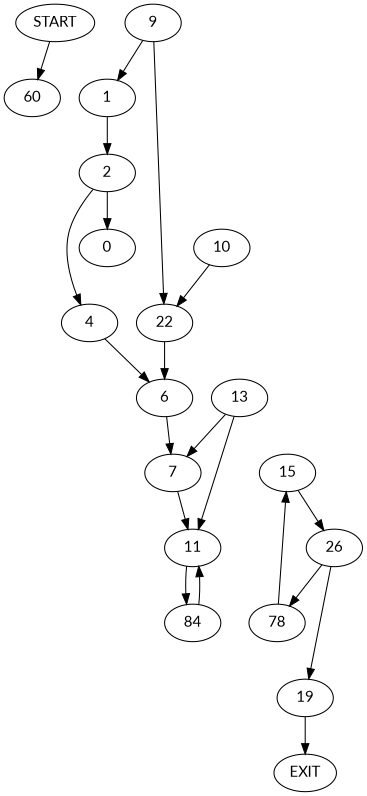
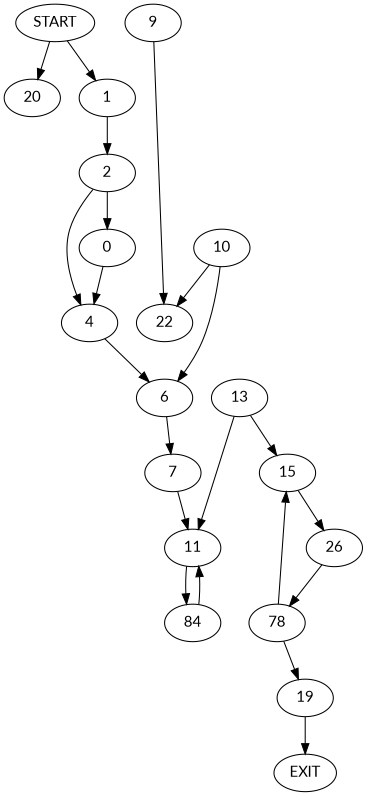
edge "9" -> "1": now "START" -> "1"
node "60": label "60" -> "20"
edge "0" -> "4": added
edge "22" -> "6": now "10" -> "6"
edge "13" -> "7": now "13" -> "15"
edge "26" -> "19": now "78" -> "19"
